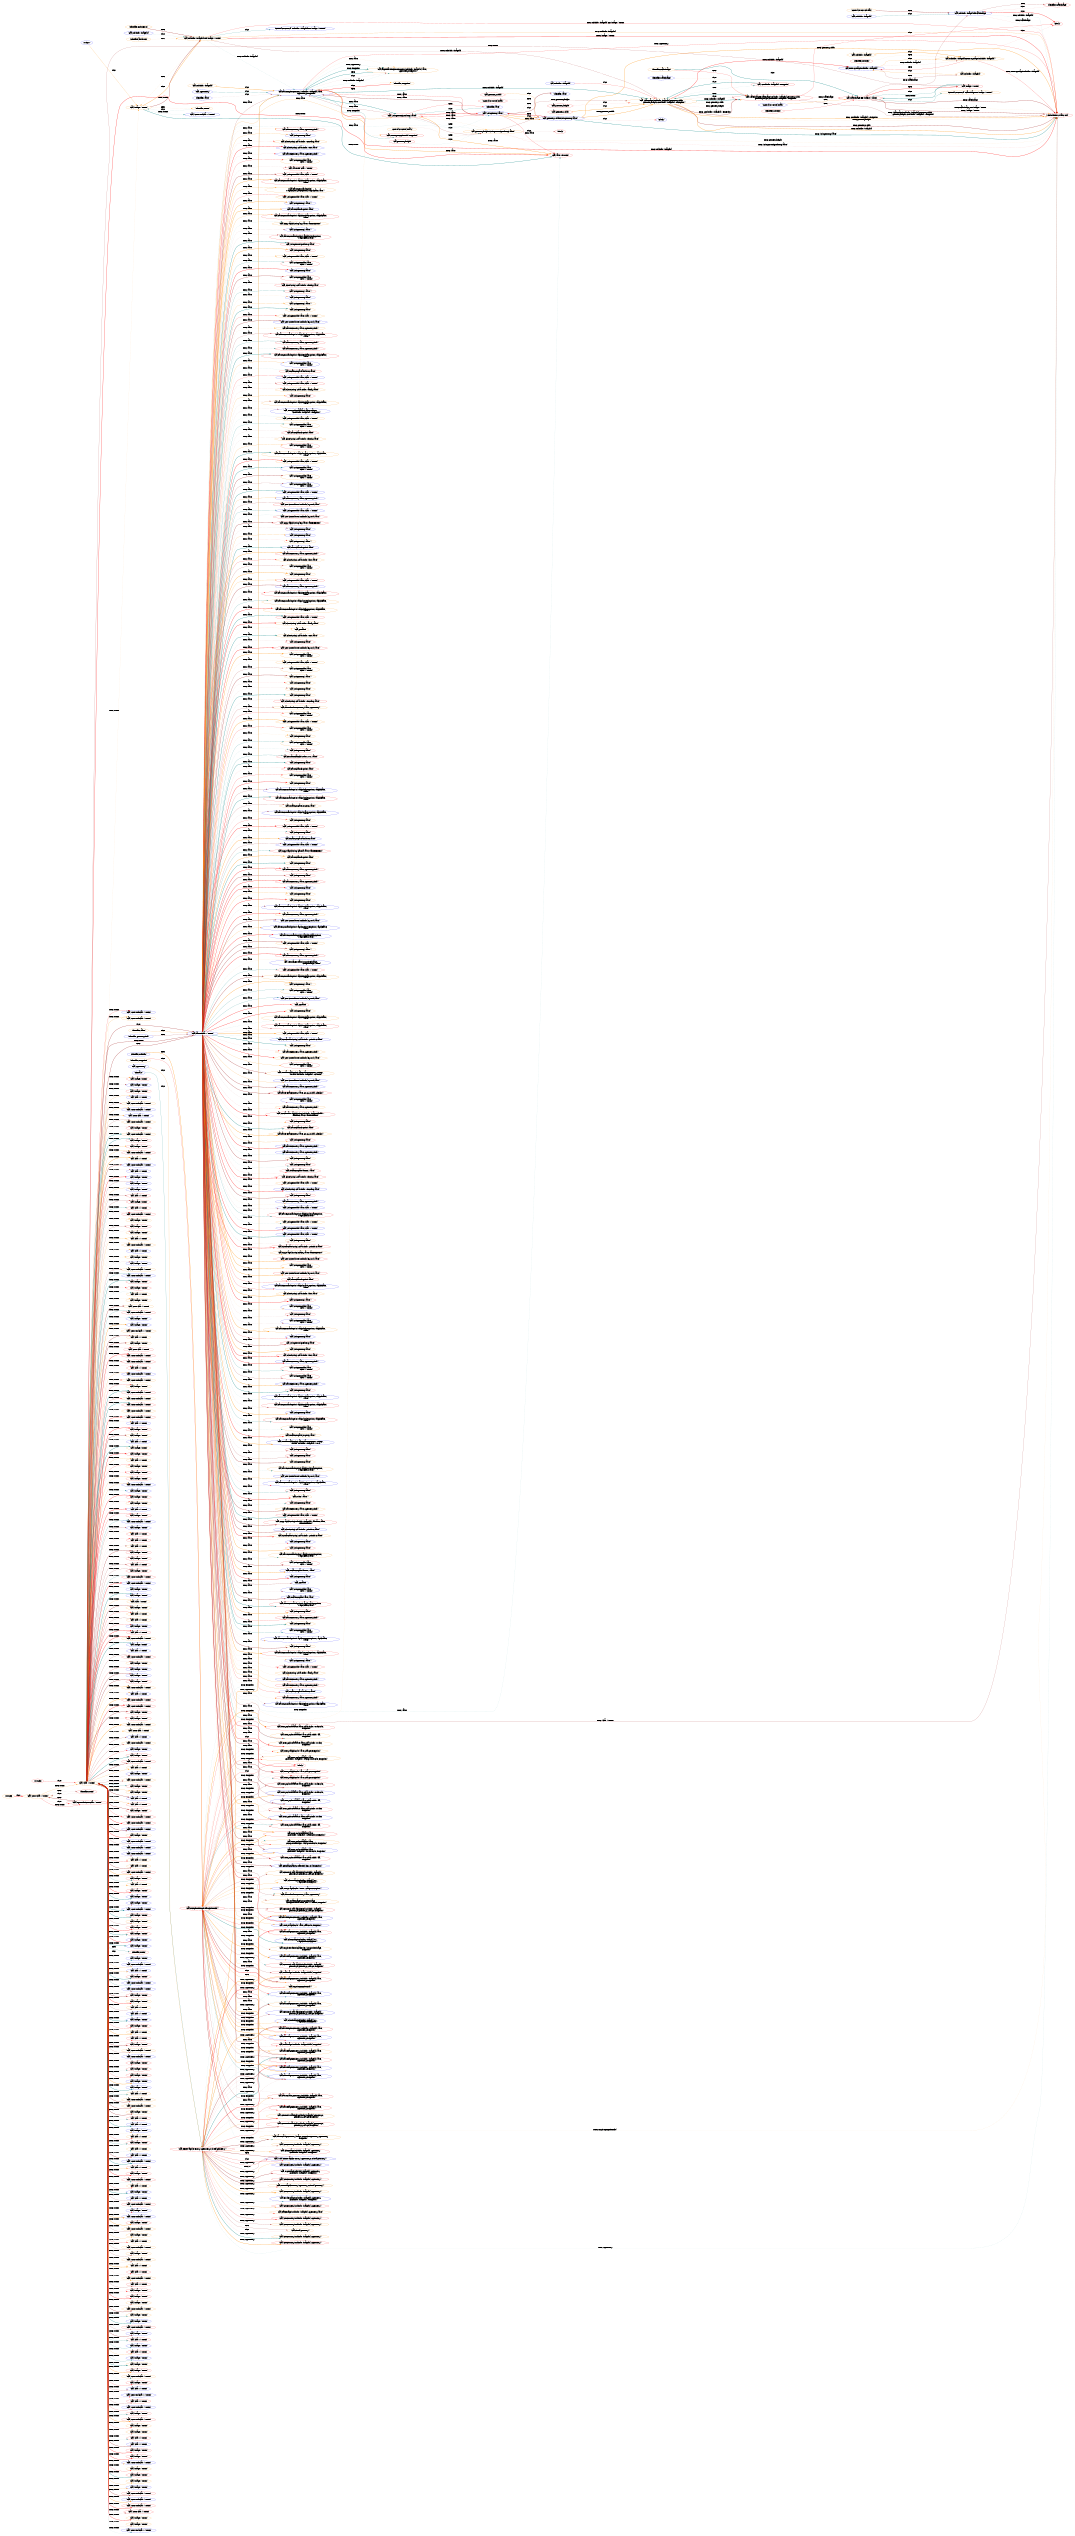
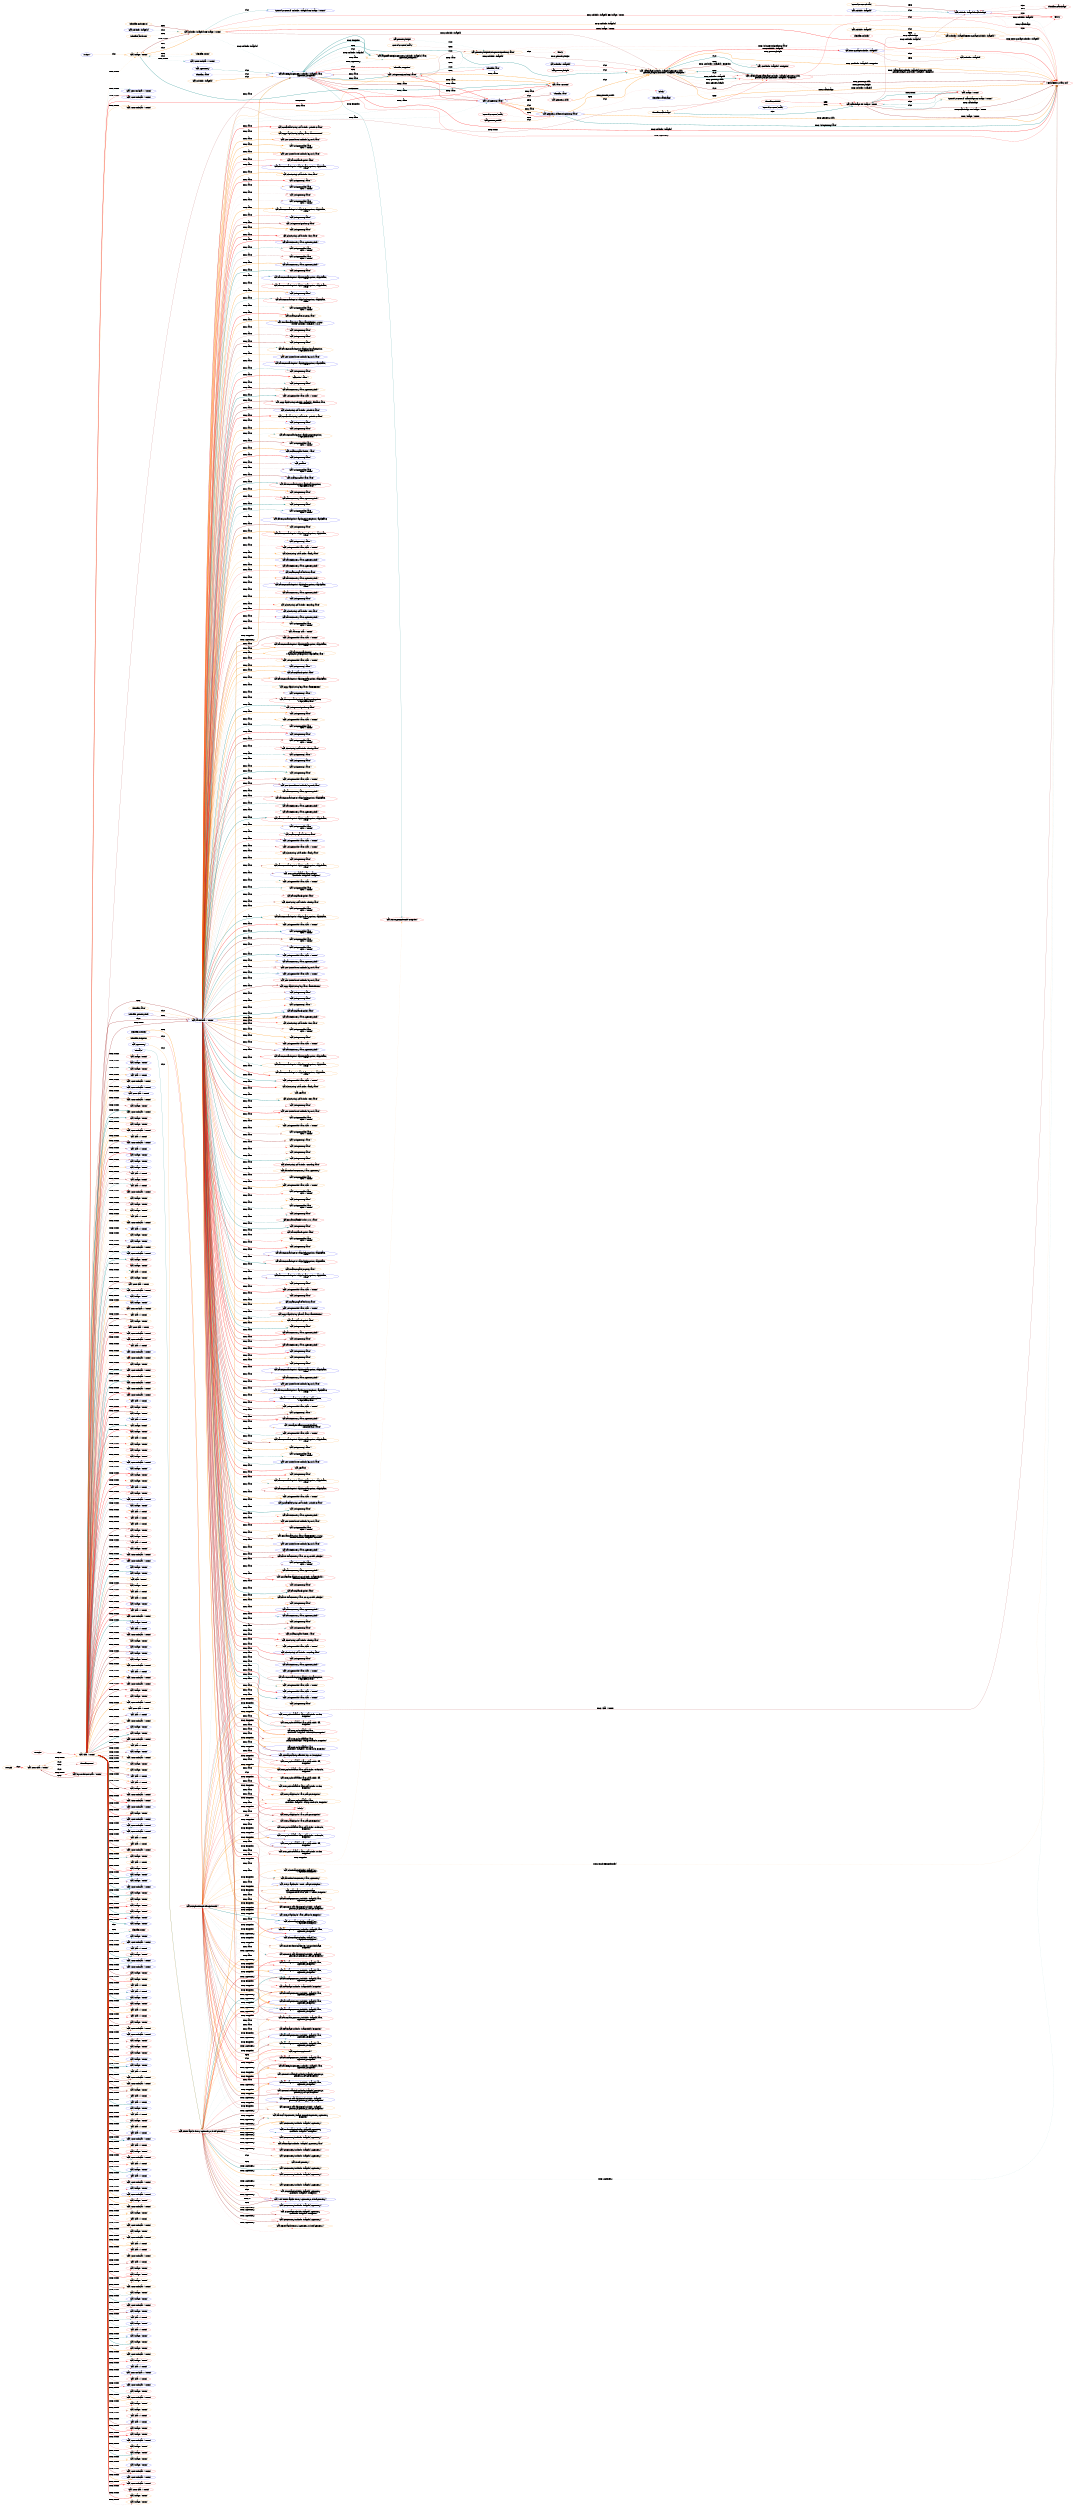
edge "(Call,msl_info->image[n]=DestroyImage(msl_info->image[n]))" -> "(Call,DestroyImage(msl_info->image[n]))": removed, label "CFG:"
